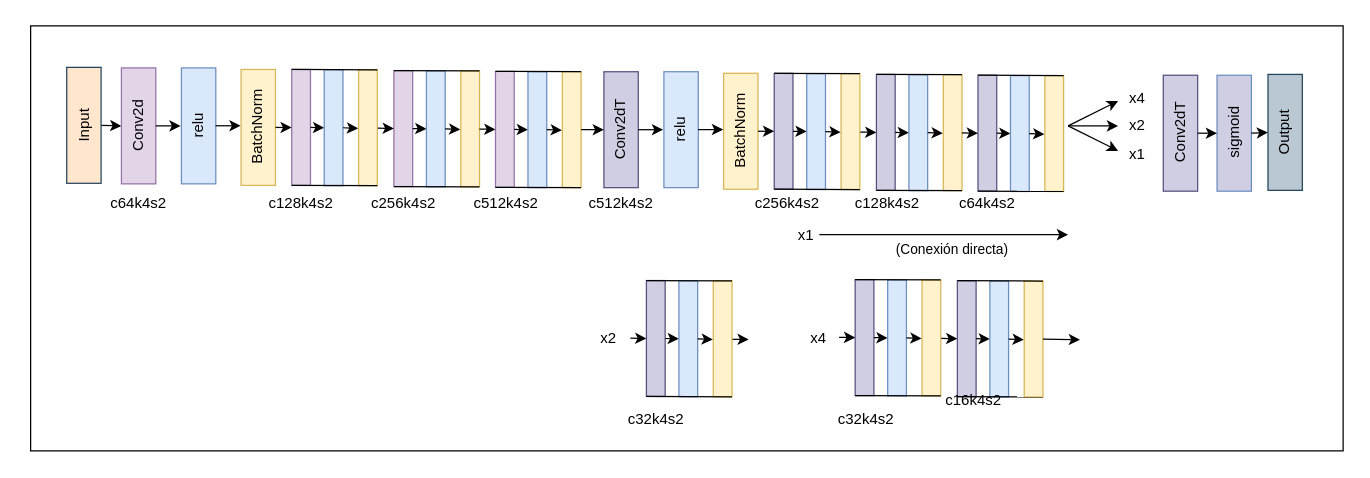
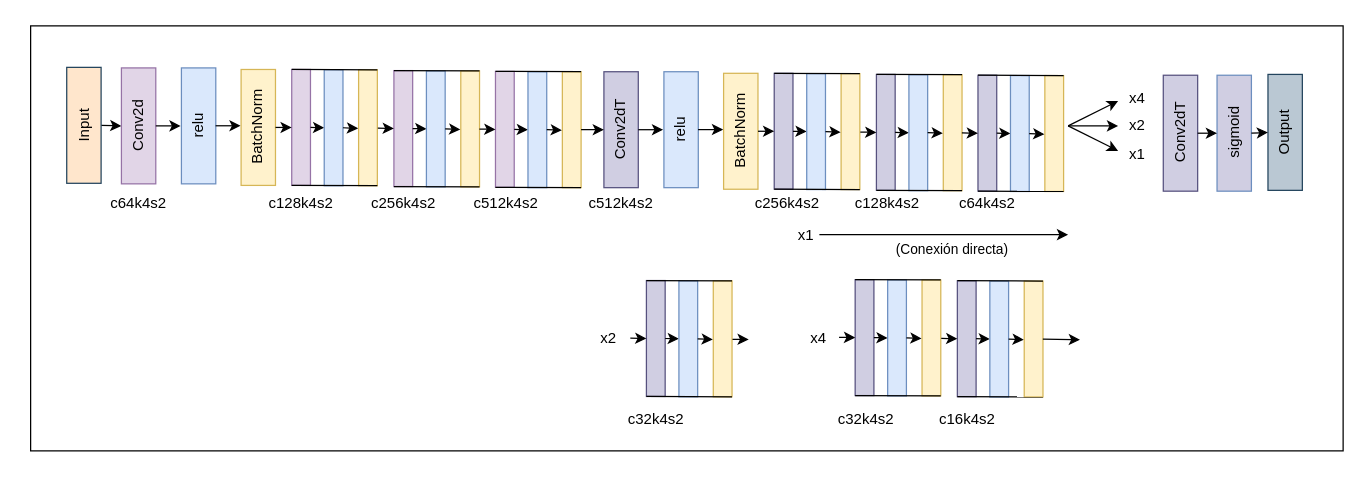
node "c16k4s2": moved (973, 401) -> (966, 419)
